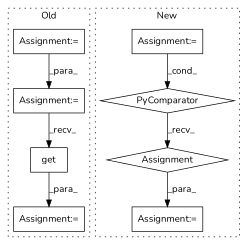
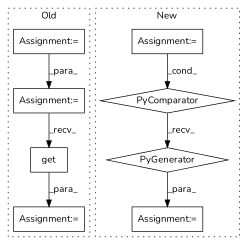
node "Assignment": label "Assignment" -> "PyGenerator"
